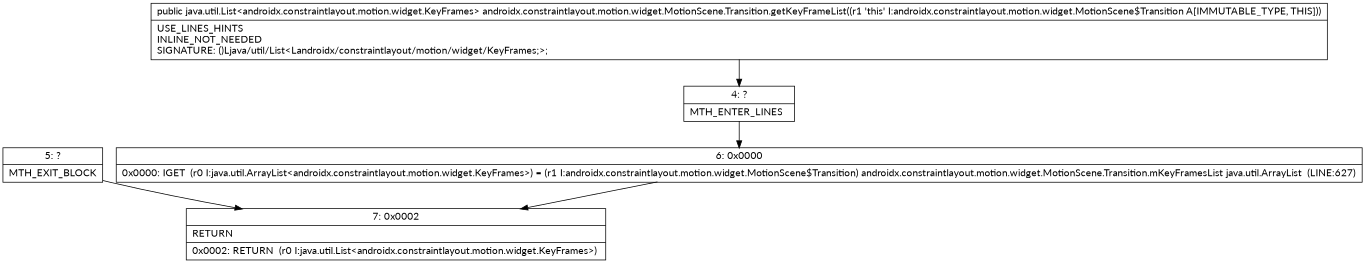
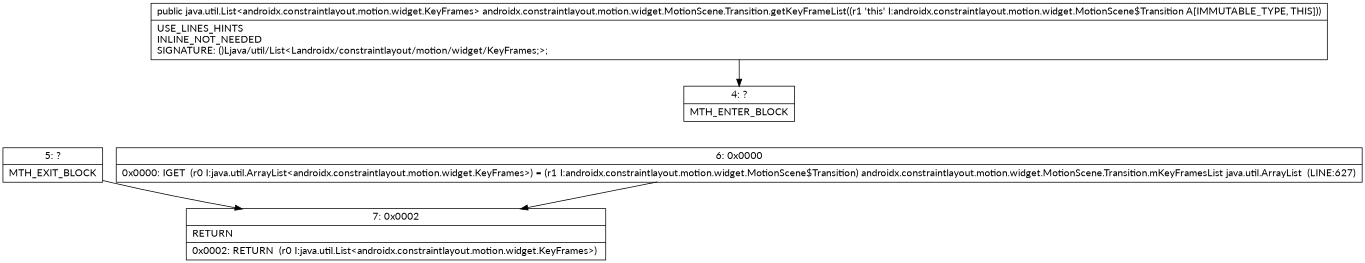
node "4: ?": text "MTH_ENTER_LINES" -> "MTH_ENTER_BLOCK"
edge "4: ?" -> "6: 0x0000": removed
